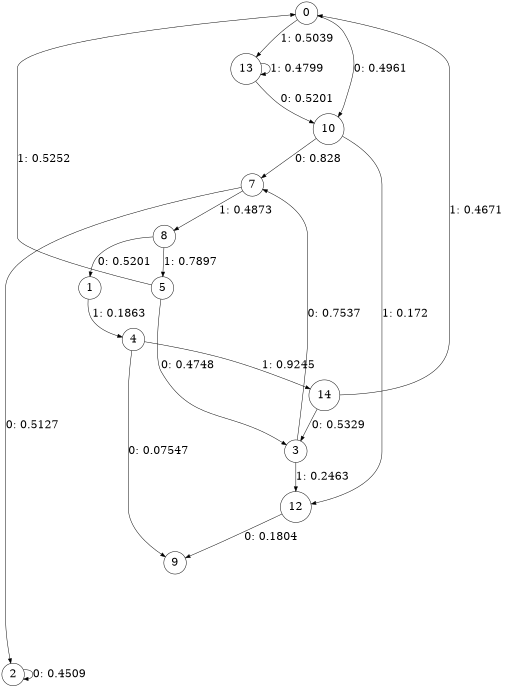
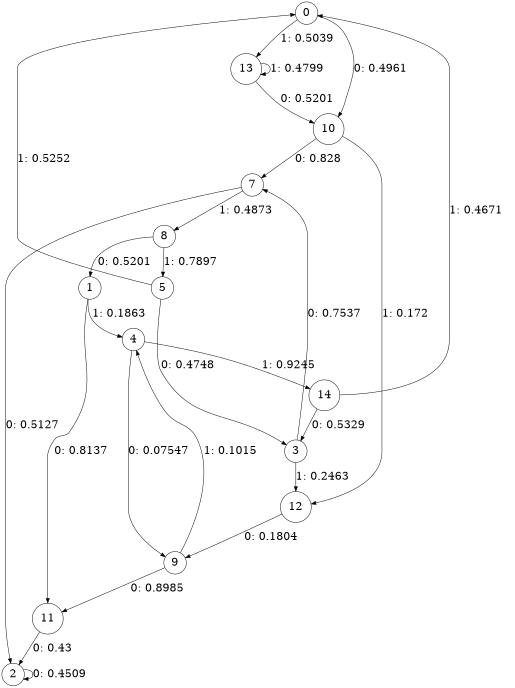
edge "9" -> "4": added, label "1: 0.1015"
node "11": added
